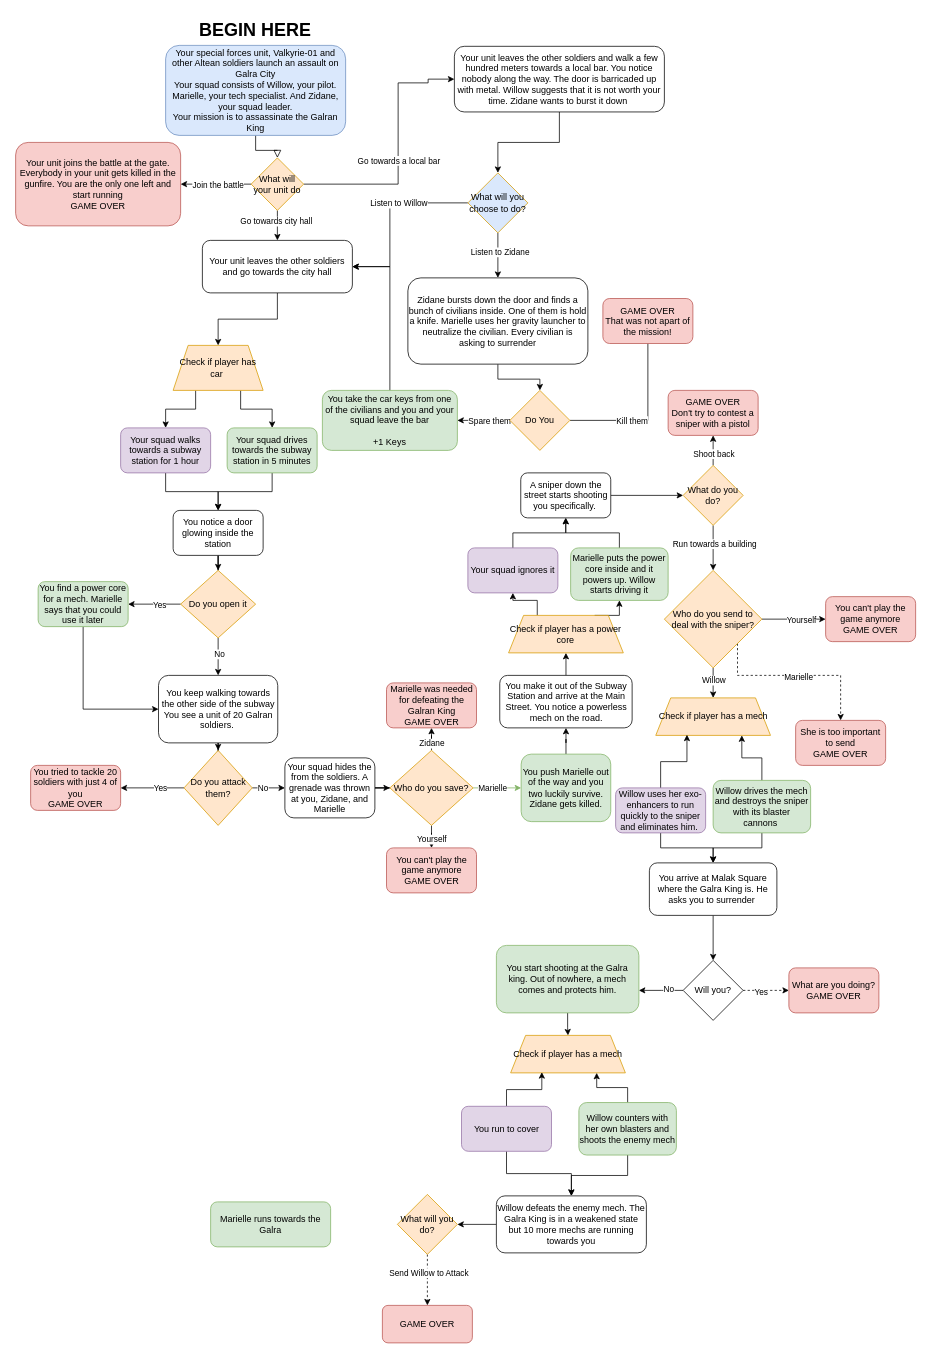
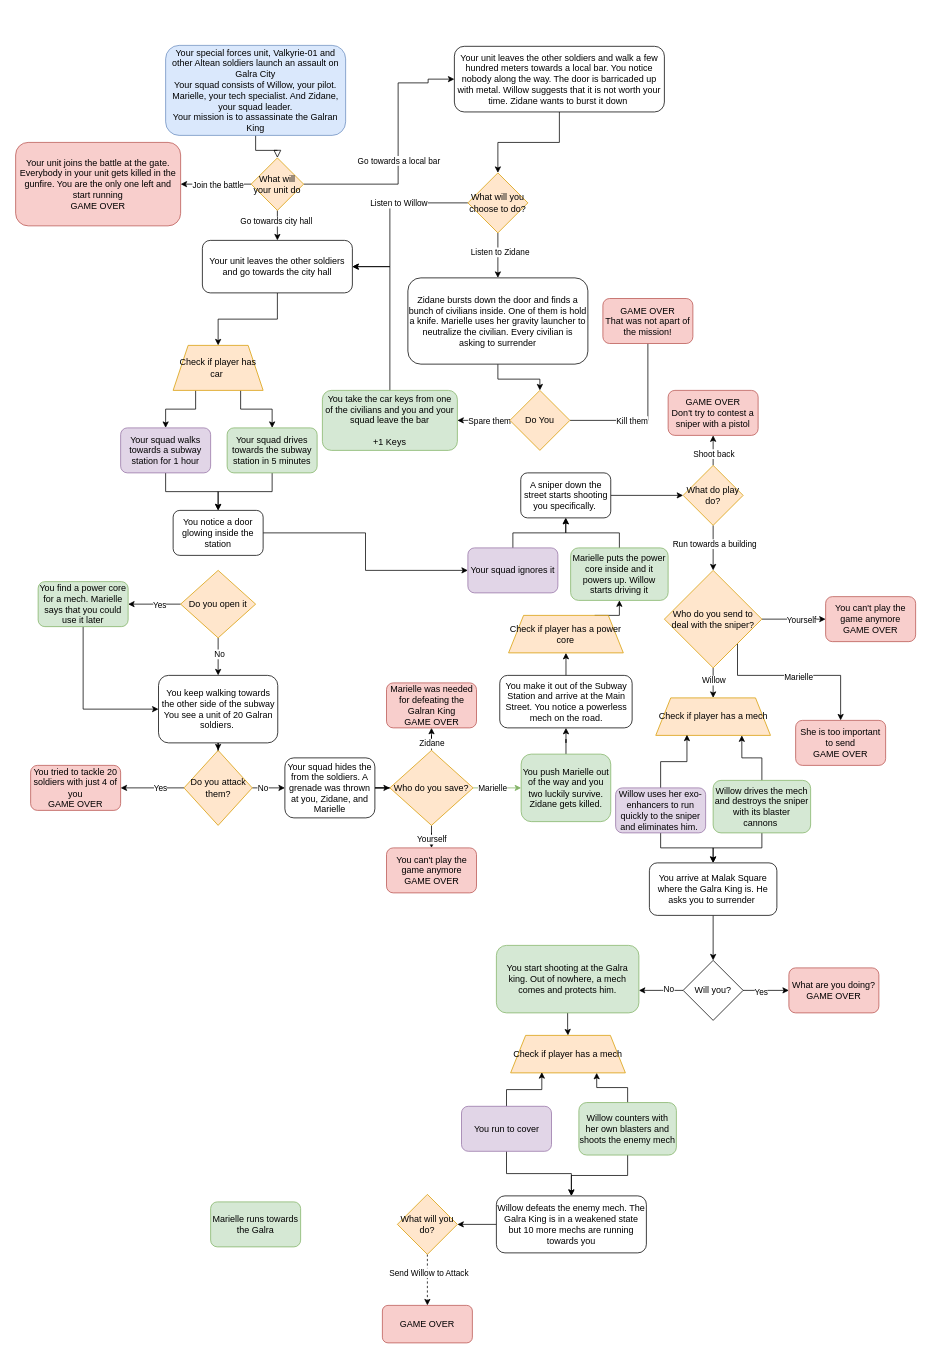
node "BEGIN HERE": removed
node "What will you choose to do?": fillcolor #dae8fc -> #ffe6cc
node "What do you do?": label "What do you do?" -> "What do play do?"
edge "You notice a door glowing inside the station" -> "Do you open it": now "You notice a door glowing inside the station" -> "Your squad ignores it"
edge "Check if player has a power core" -> "Your squad ignores it": removed
edge "Who do you send to deal with the sniper?" -> "She is too important to send GAME OVER": style dashed -> solid
edge "Will you?" -> "What are you doing? GAME OVER": style dashed -> solid
node "Marielle runs towards the Galra": size 120x45 -> 90x45
